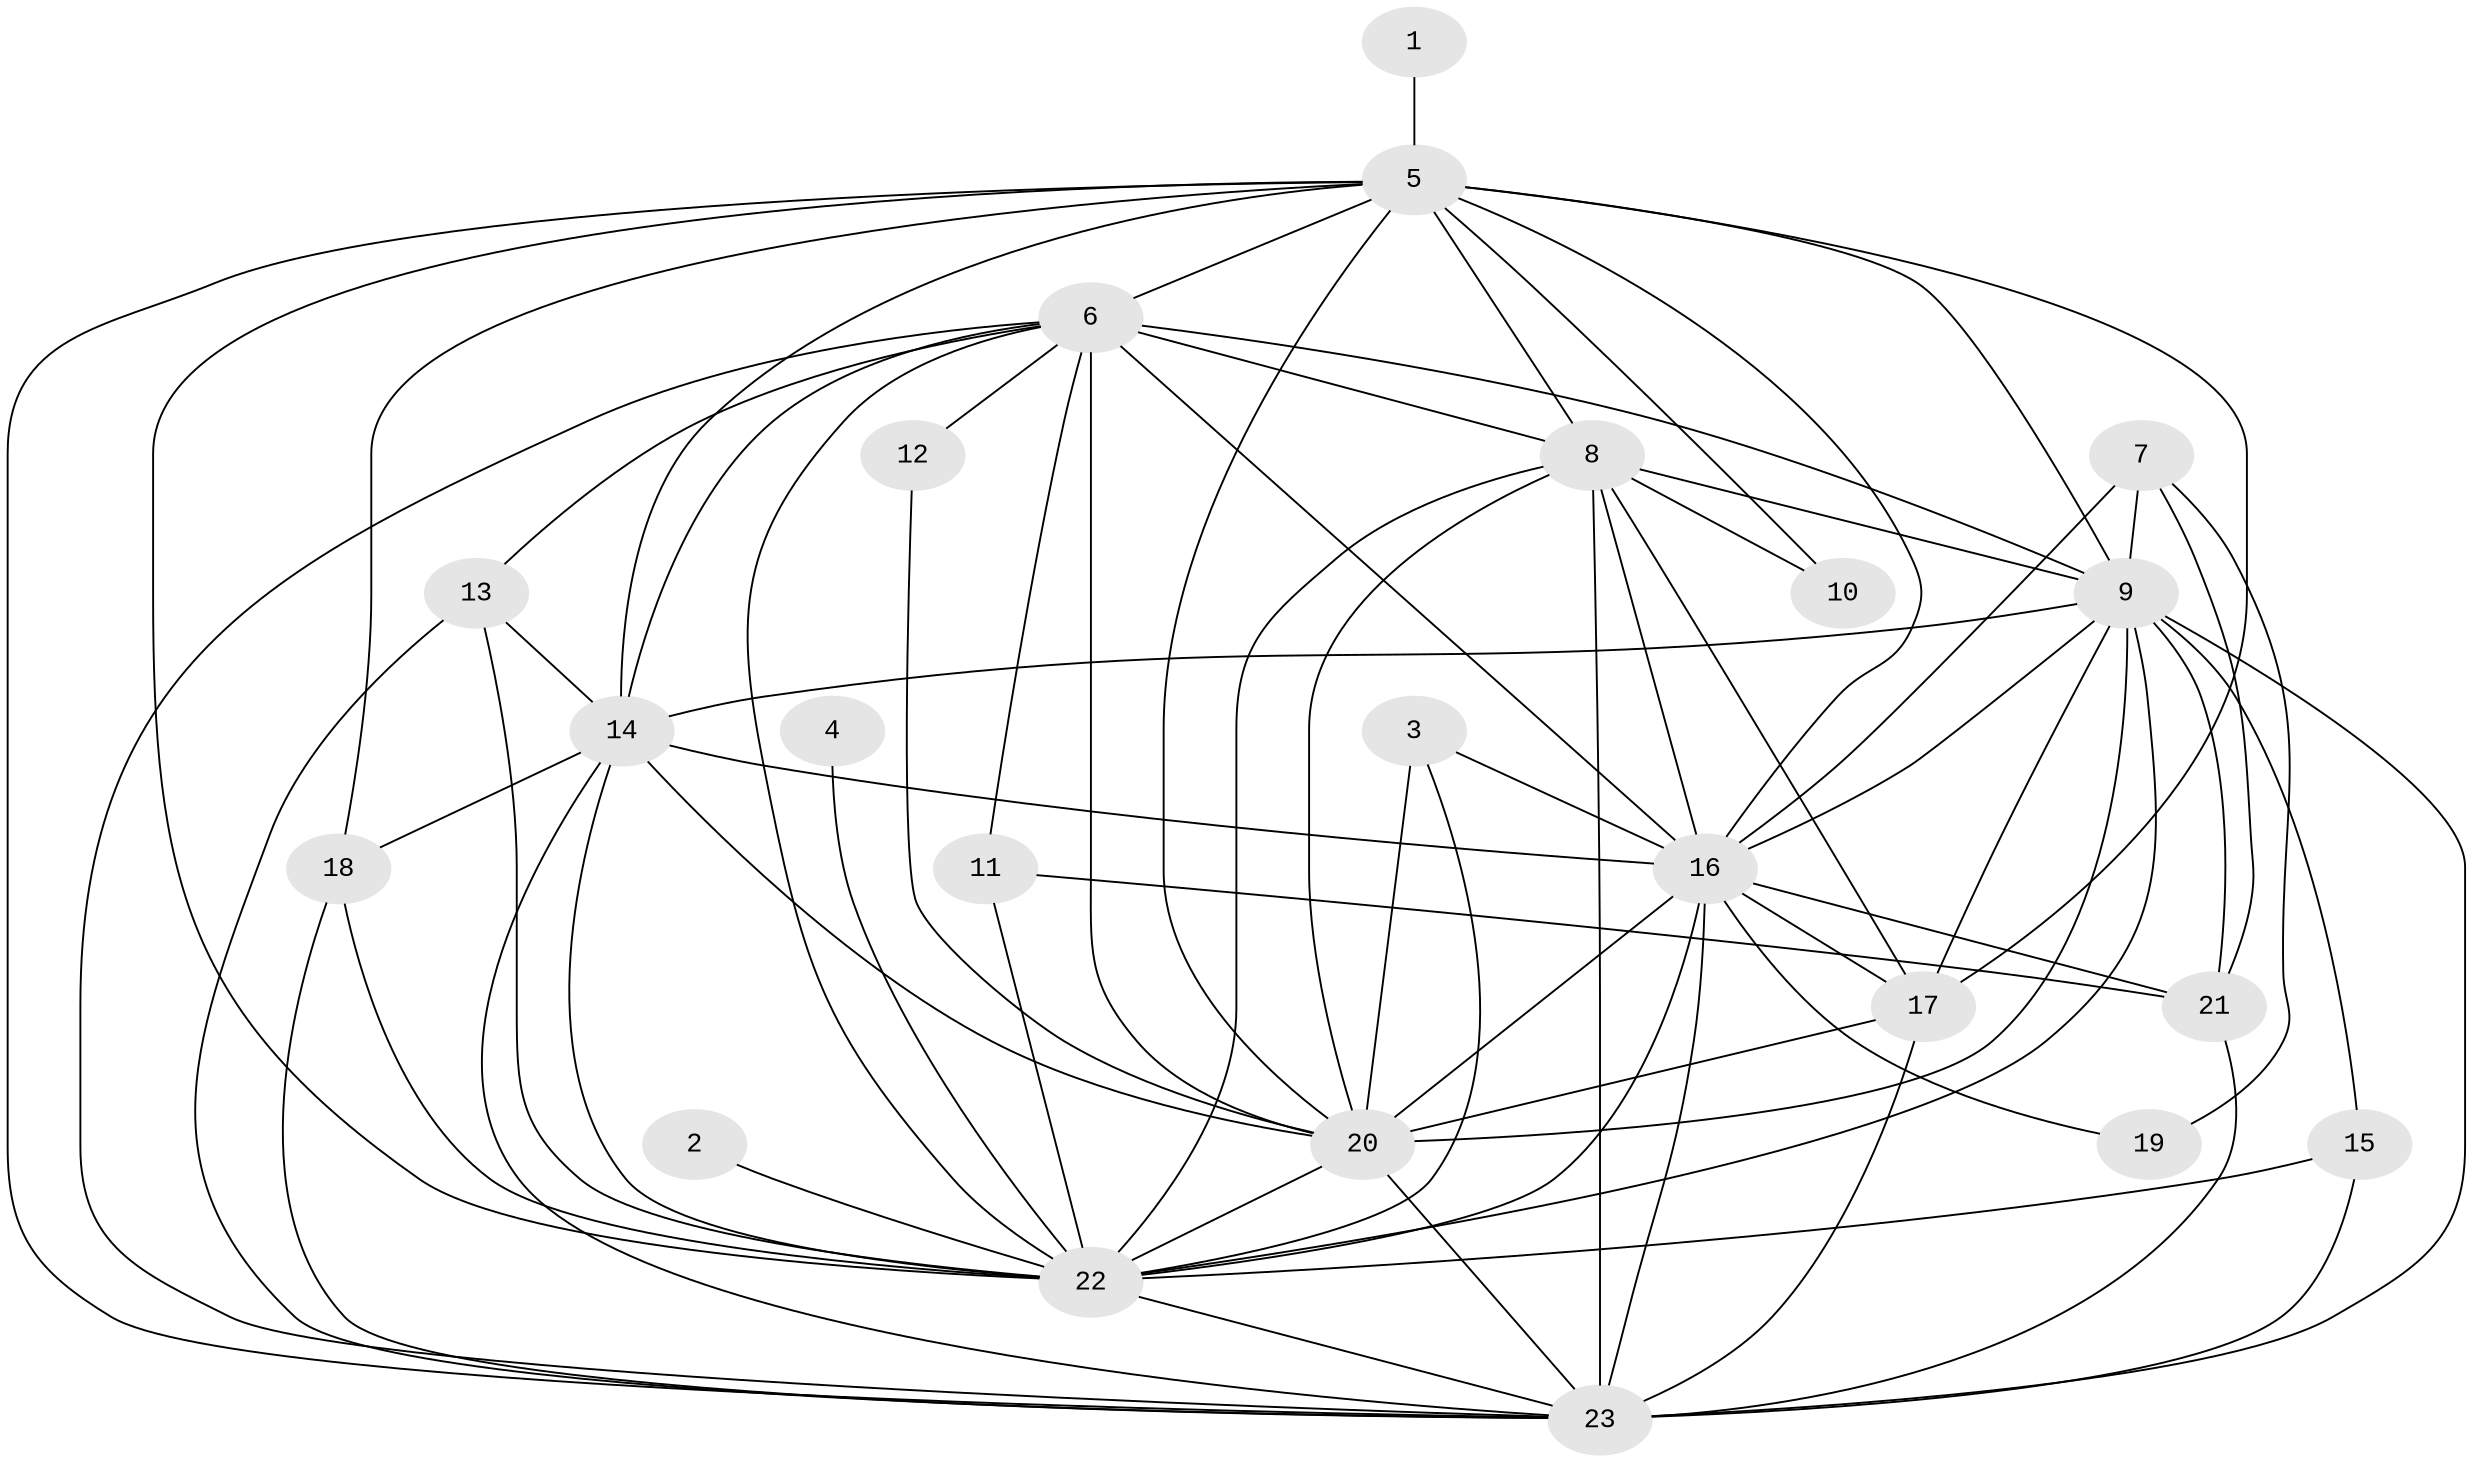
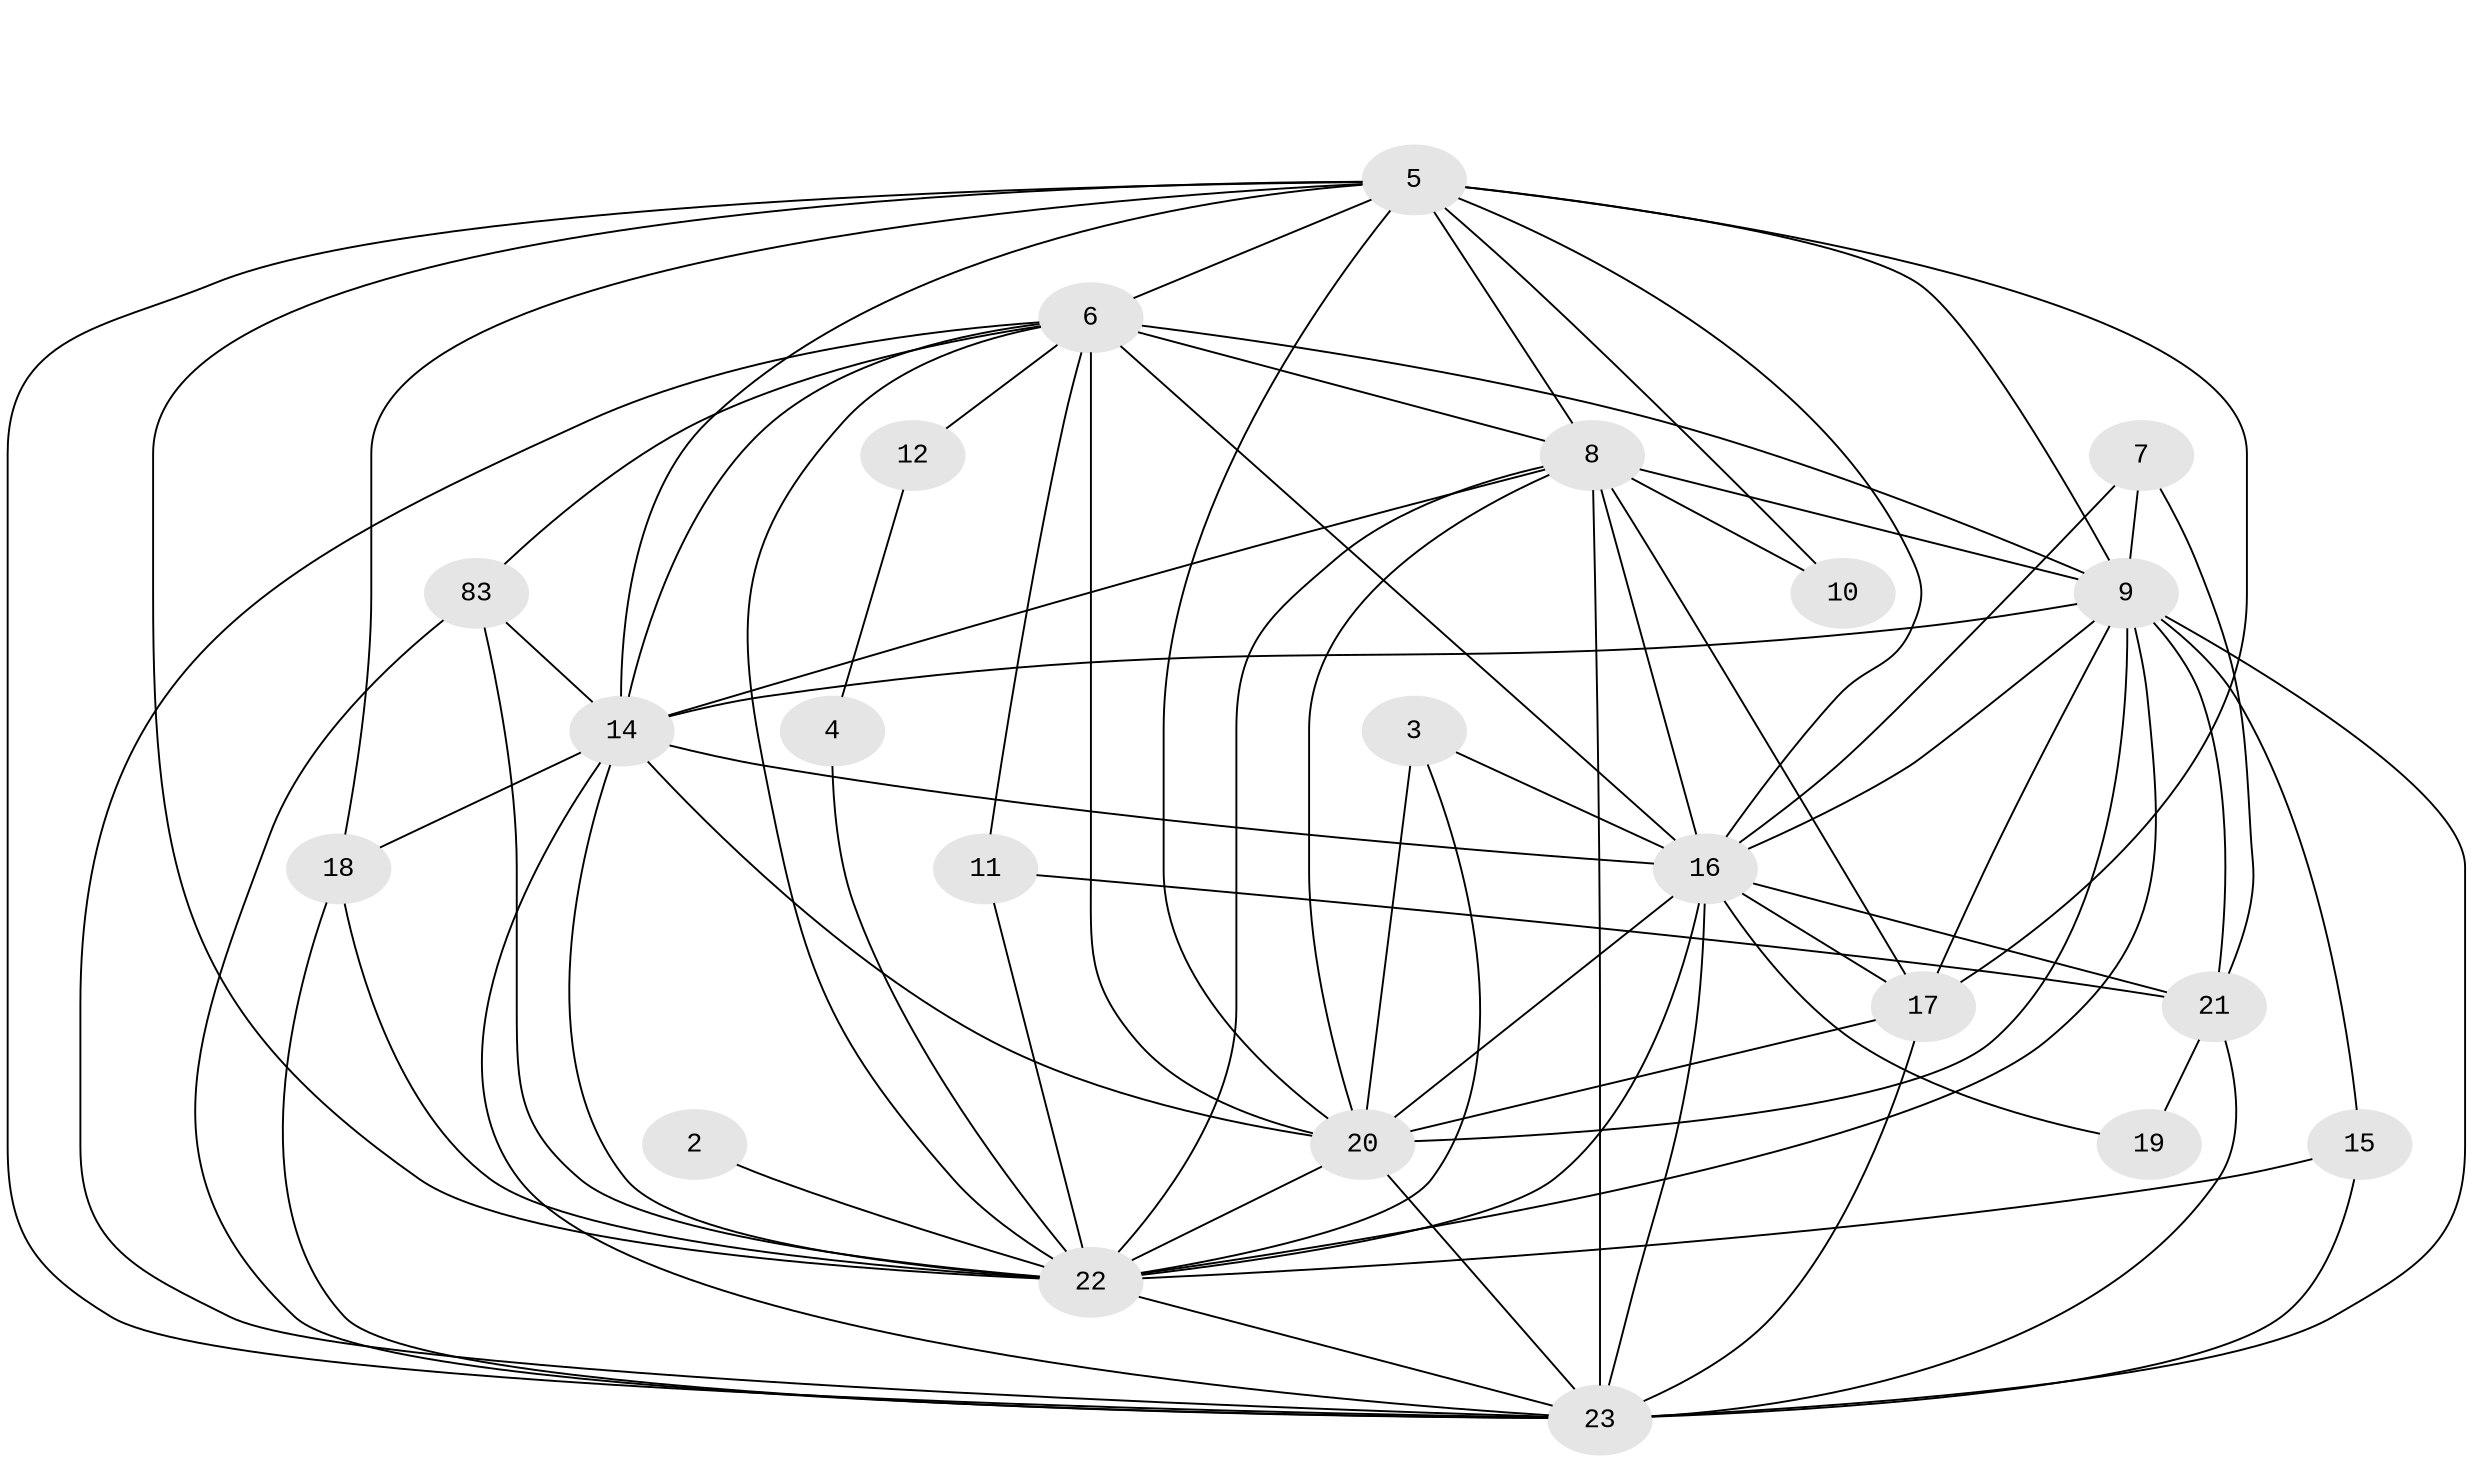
node "1": removed
edge "8" -- "14": added
node "13": label "13" -> "83"
edge "7" -- "19": now "21" -- "19"
edge "12" -- "20": now "12" -- "4"
